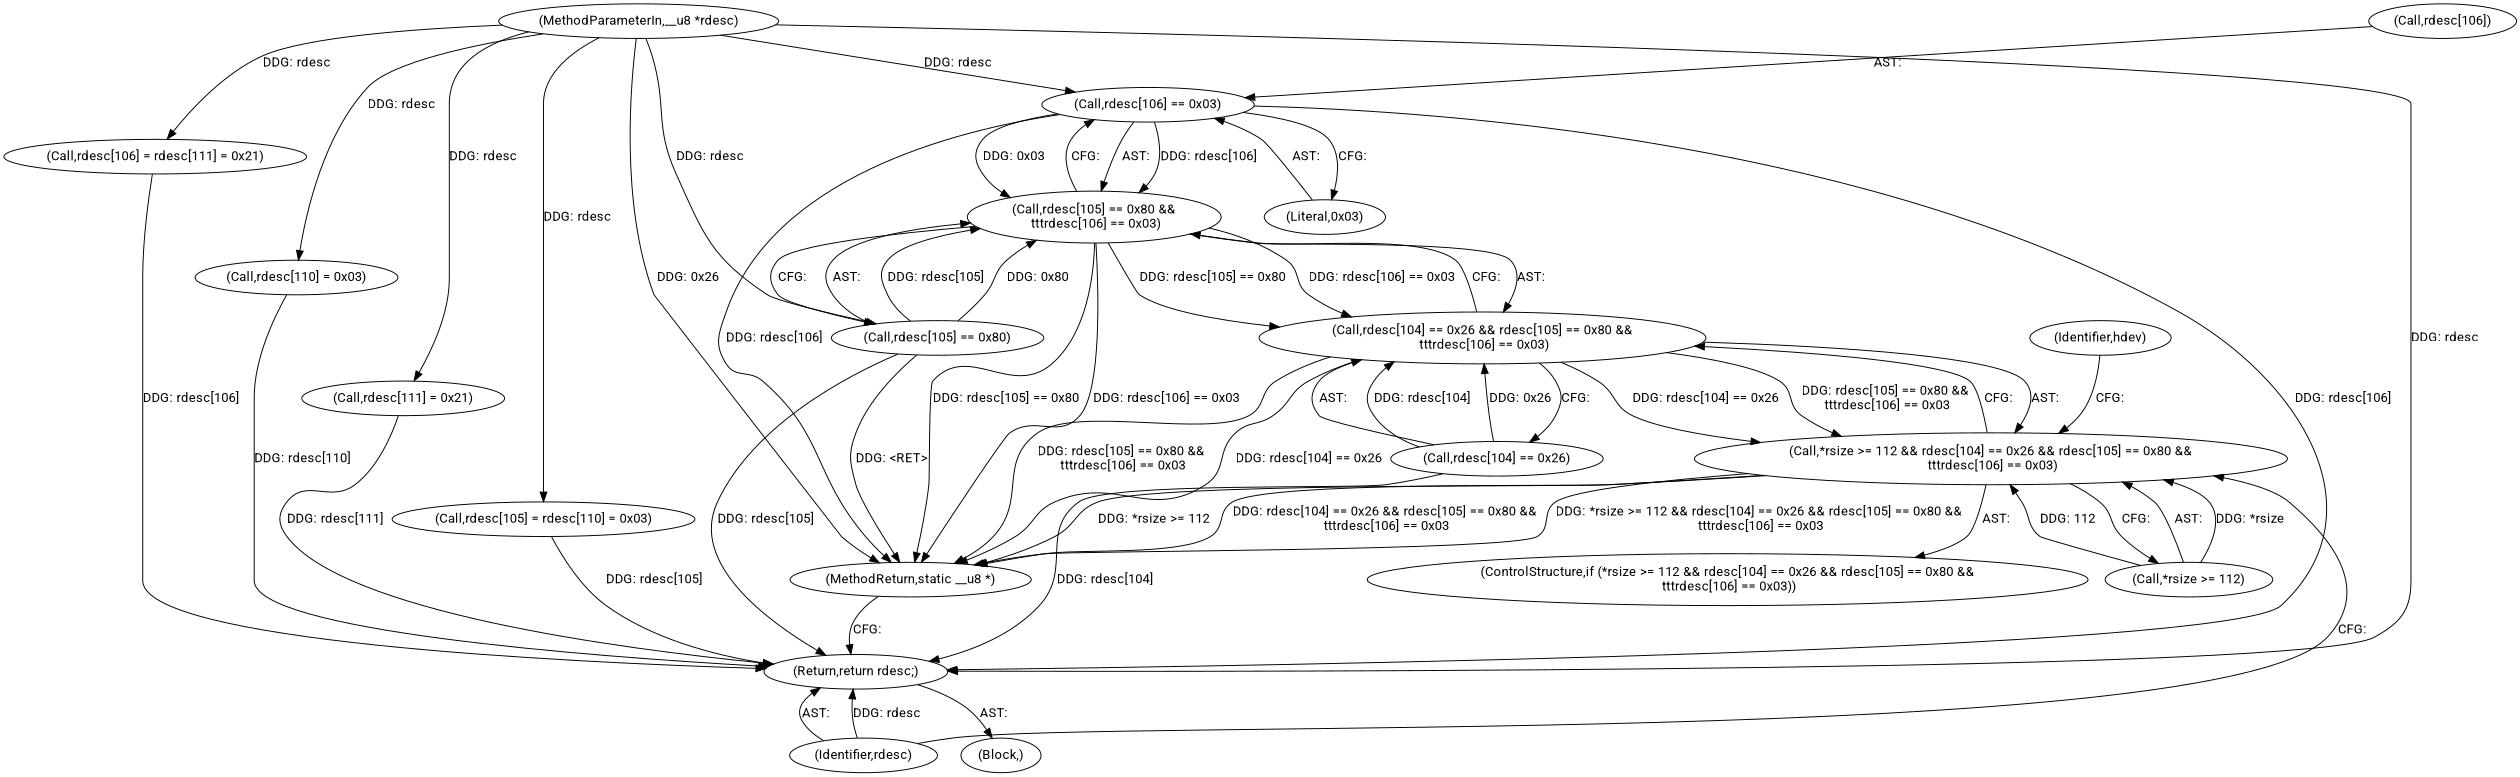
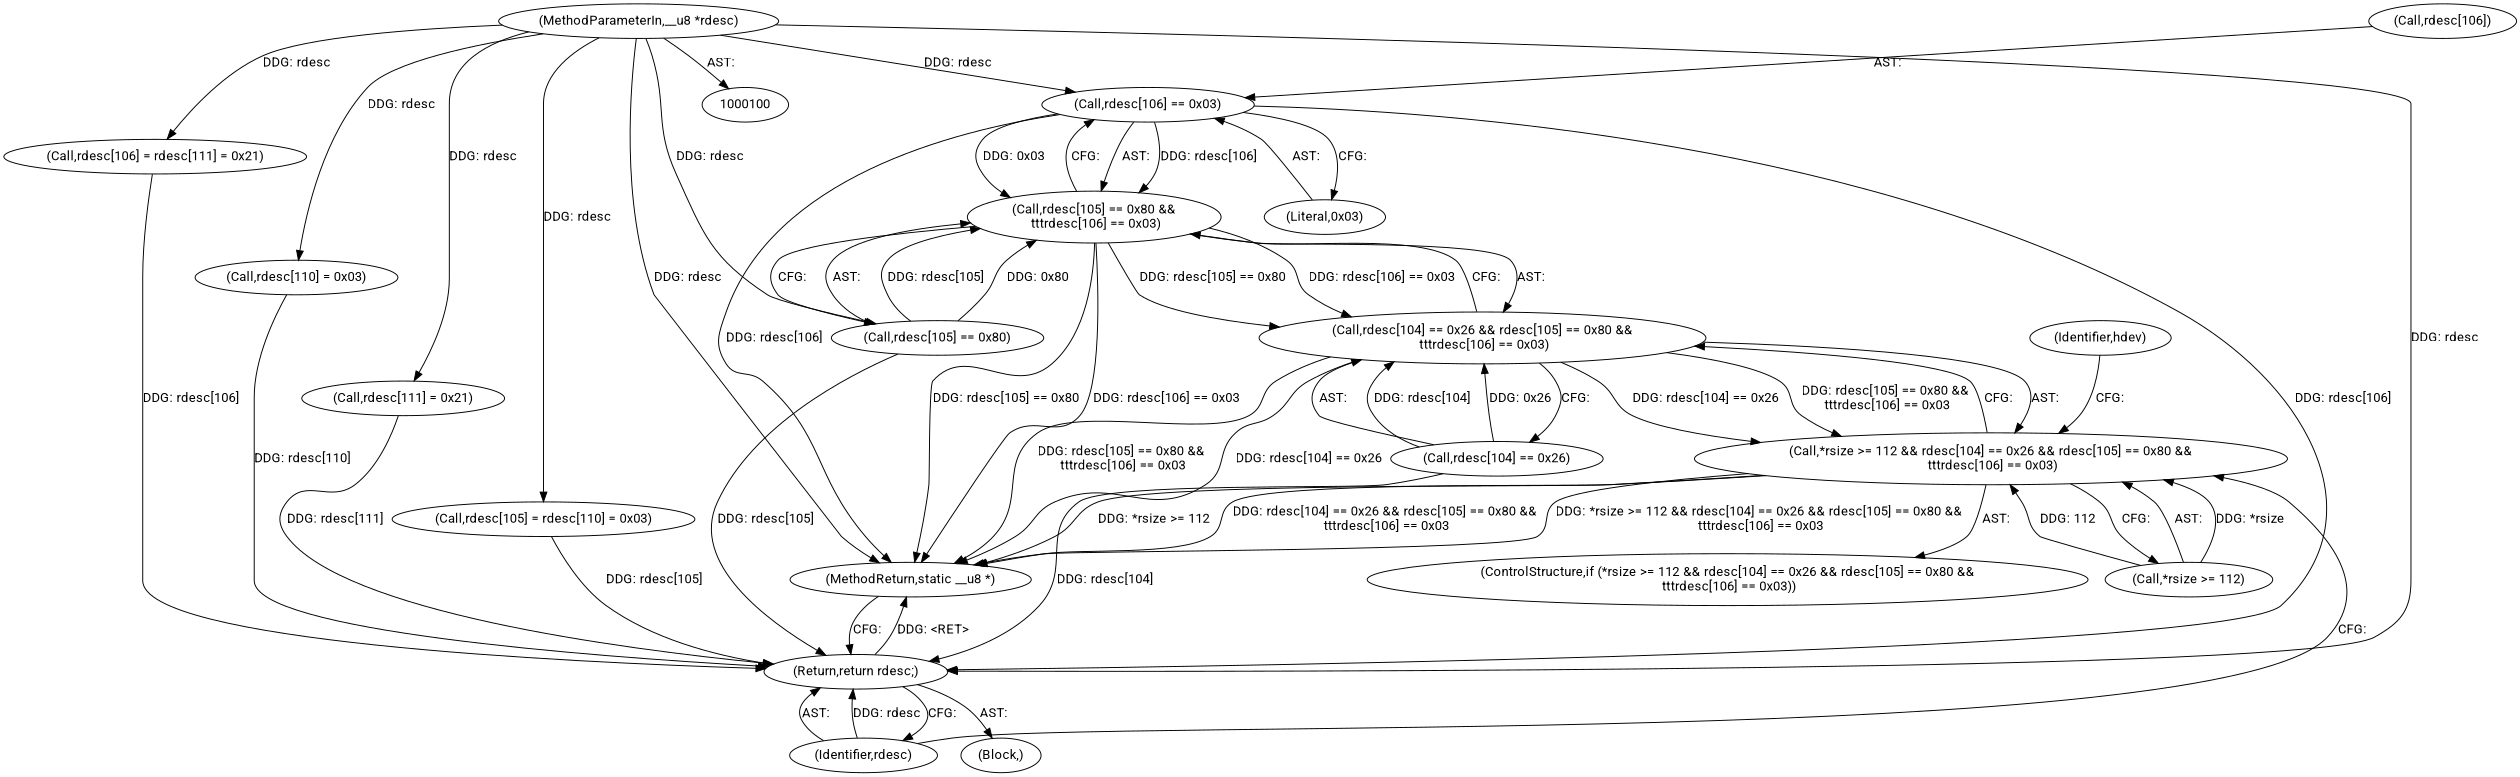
node "1000100": added
edge "(MethodParameterIn,__u8 *rdesc)" -> "(MethodReturn,static __u8 *)": label "DDG: 0x26" -> "DDG: rdesc"
edge "(Call,rdesc[105] == 0x80)" -> "(MethodReturn,static __u8 *)": now "(Return,return rdesc;)" -> "(MethodReturn,static __u8 *)"
edge "(Return,return rdesc;)" -> "(Identifier,rdesc)": added, label "CFG:"
